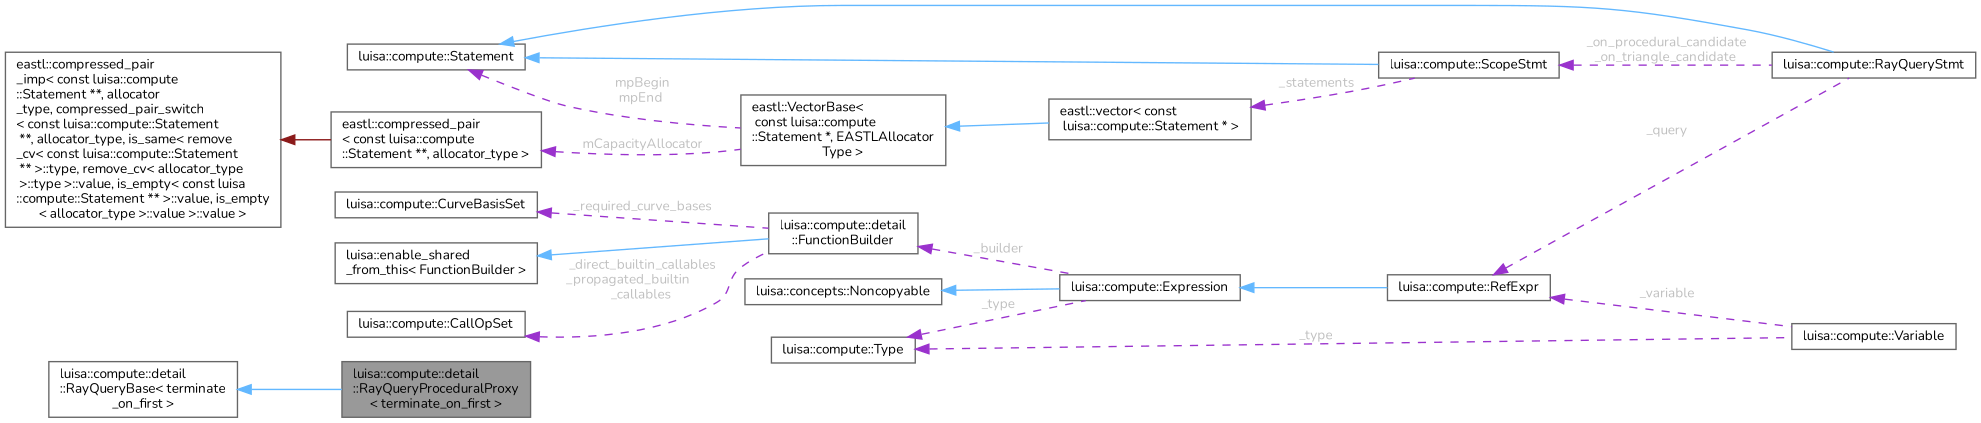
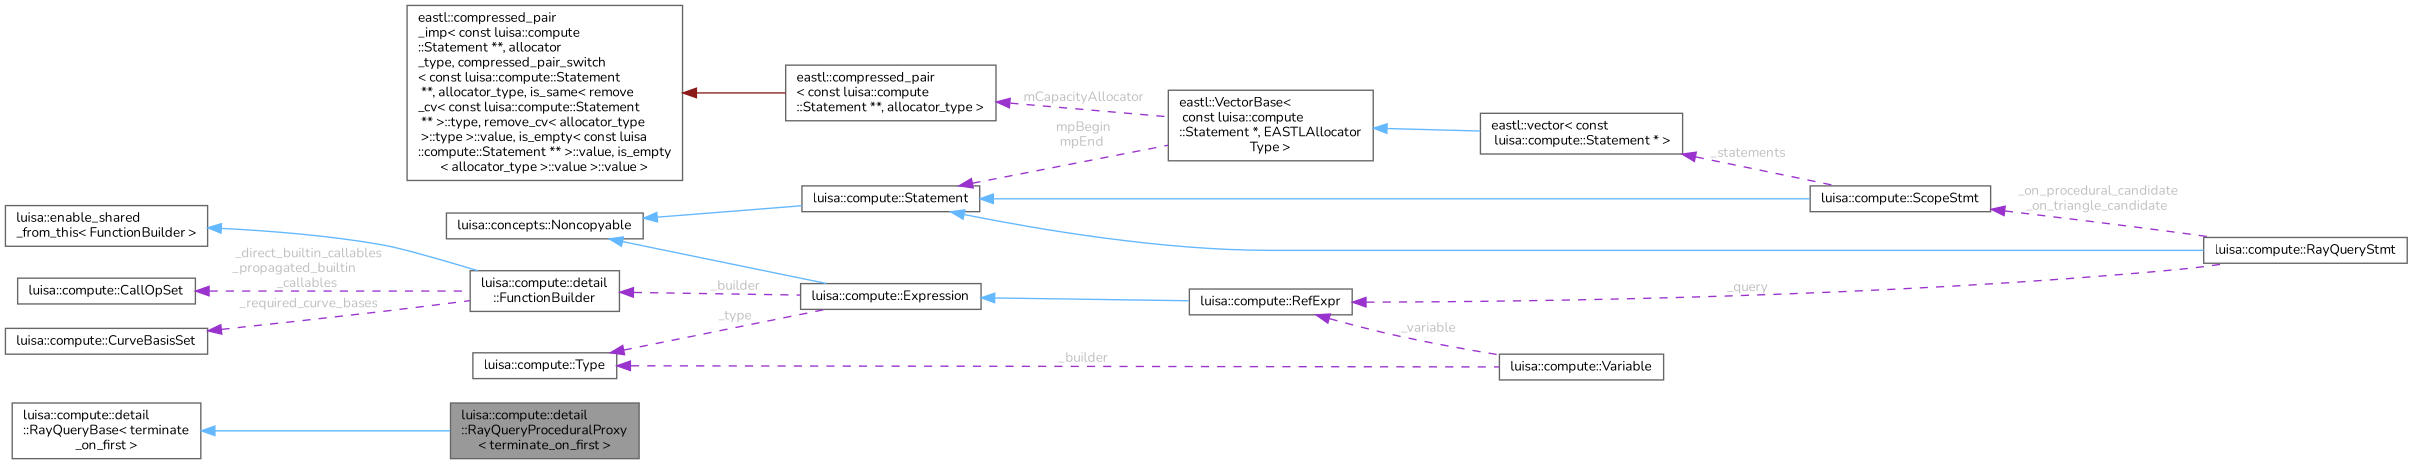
edge "luisa::compute::Statement" -> "luisa::concepts::Noncopyable": added
edge "luisa::compute::Variable" -> "luisa::compute::Type": label " _type" -> " _builder"
